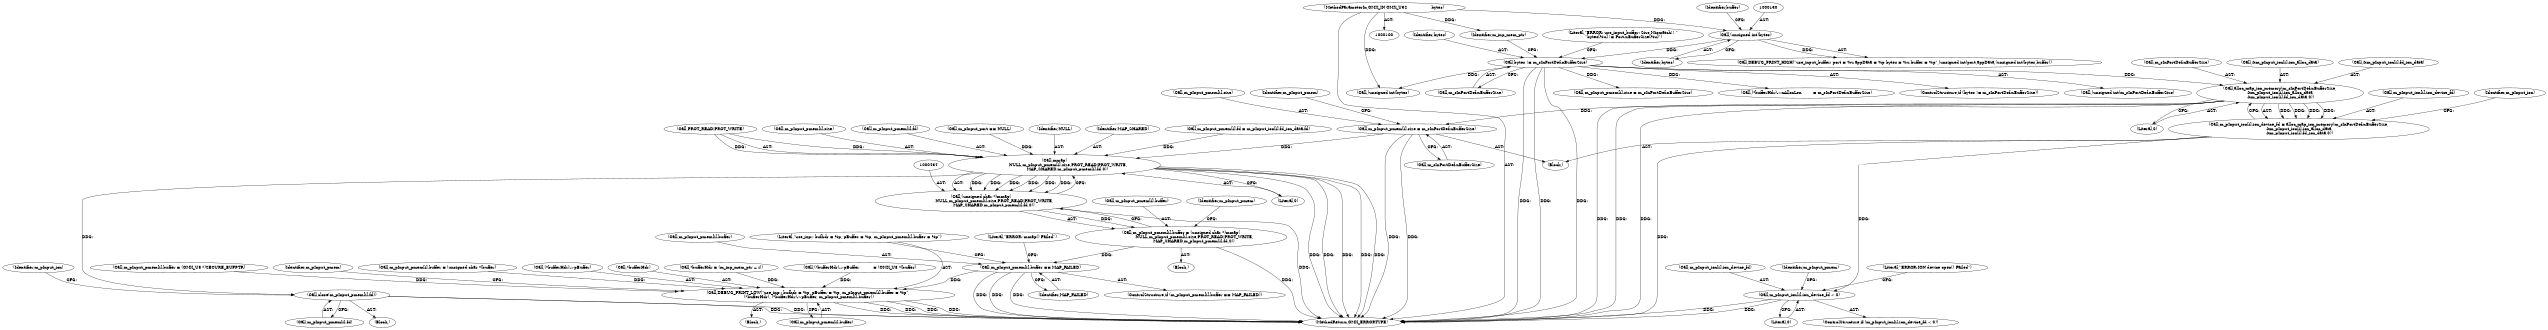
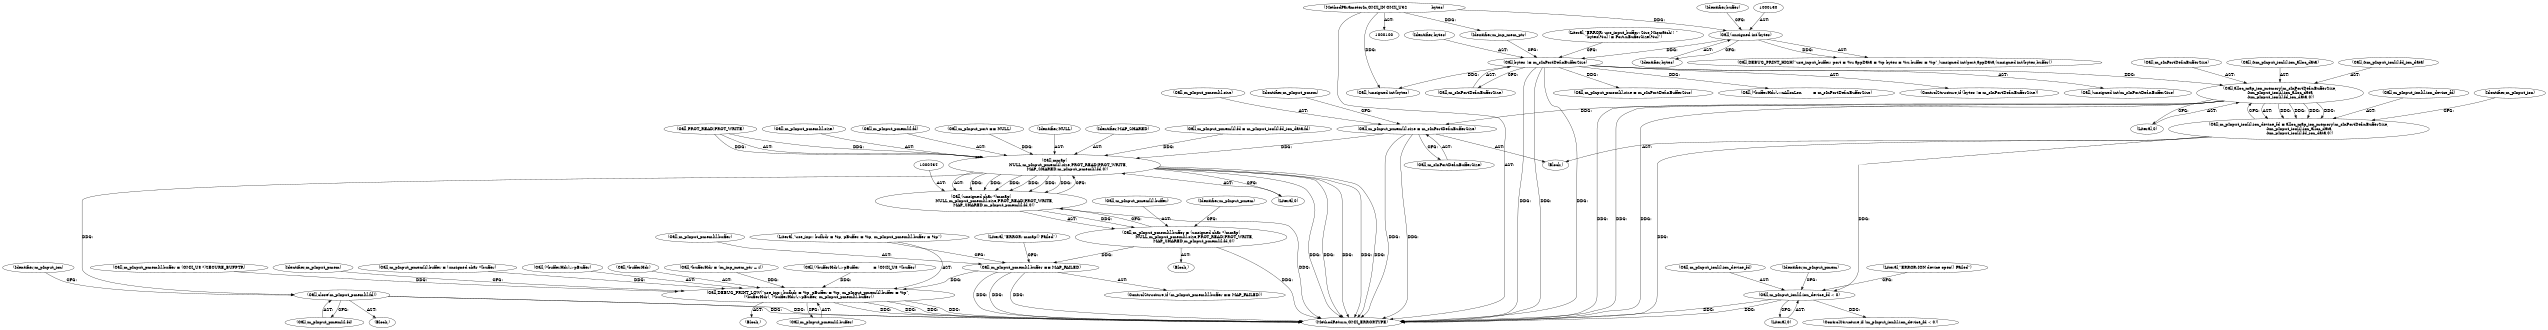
node "(Identifier,MAP_FAILED)": removed
edge "(Call,m_pInput_ion[i].ion_device_fd < 0)" -> "(ControlStructure,if (m_pInput_ion[i].ion_device_fd < 0))": label "AST: " -> "DDG: "
